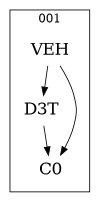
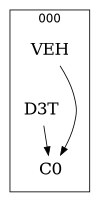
cluster "001": label "001" -> "000"
edge "VEH" -> "D3T": removed
